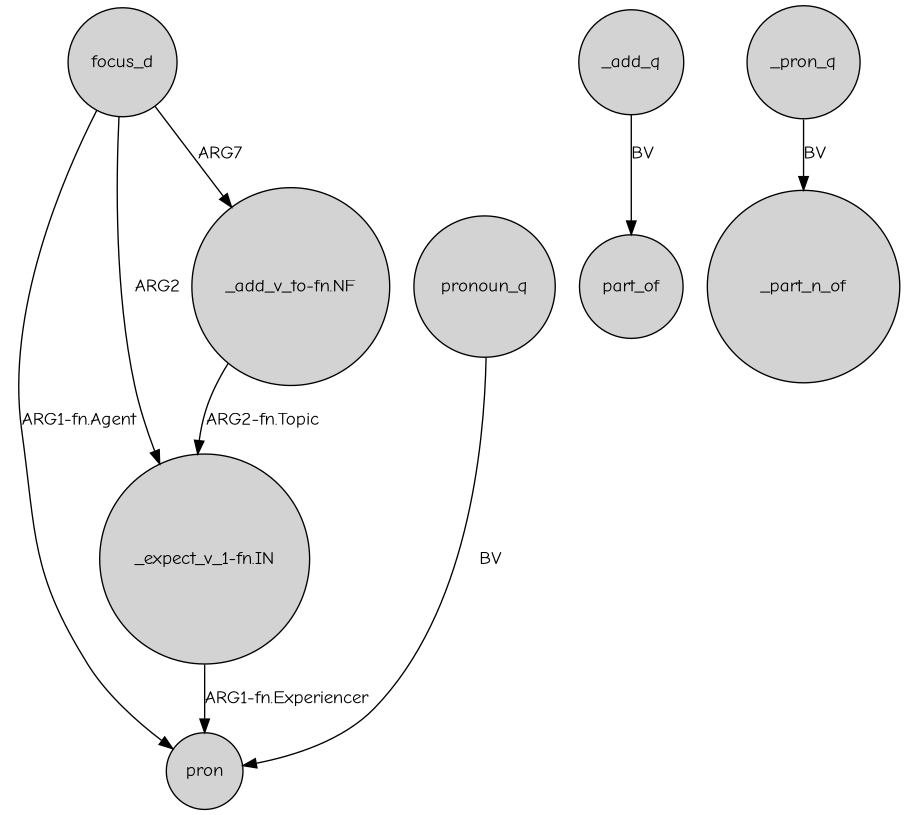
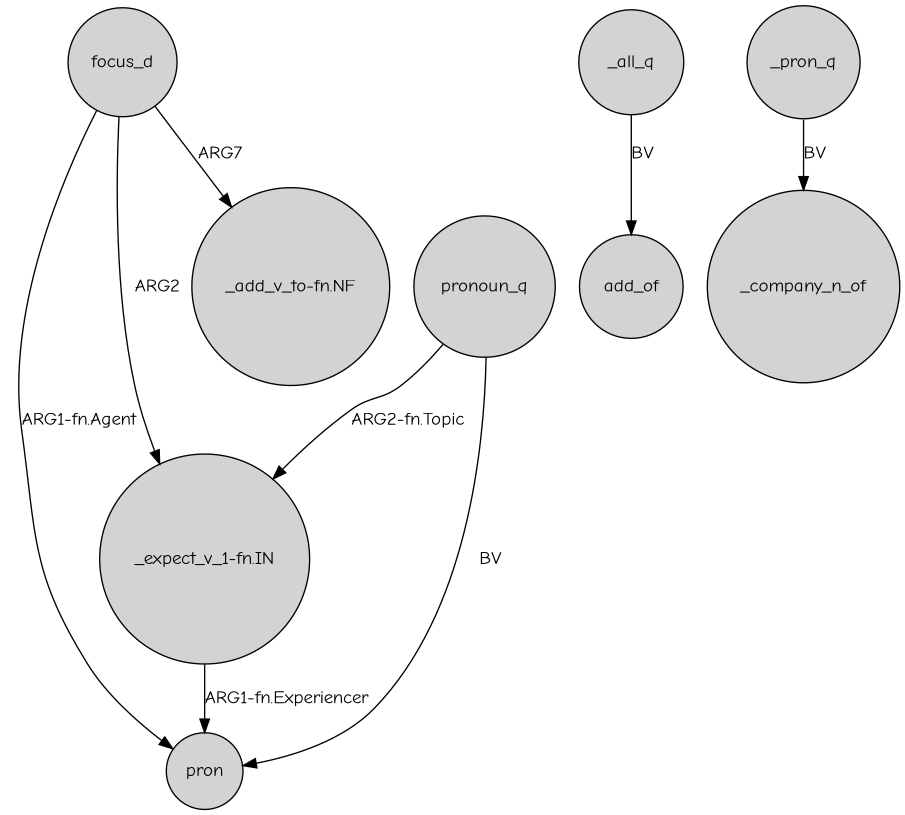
node "_add_q": label "_add_q" -> "_all_q"
node "part_of": label "part_of" -> "add_of"
node "_part_n_of": label "_part_n_of" -> "_company_n_of"
edge "_add_v_to-fn.NF" -> "_expect_v_1-fn.IN": now "pronoun_q" -> "_expect_v_1-fn.IN"
